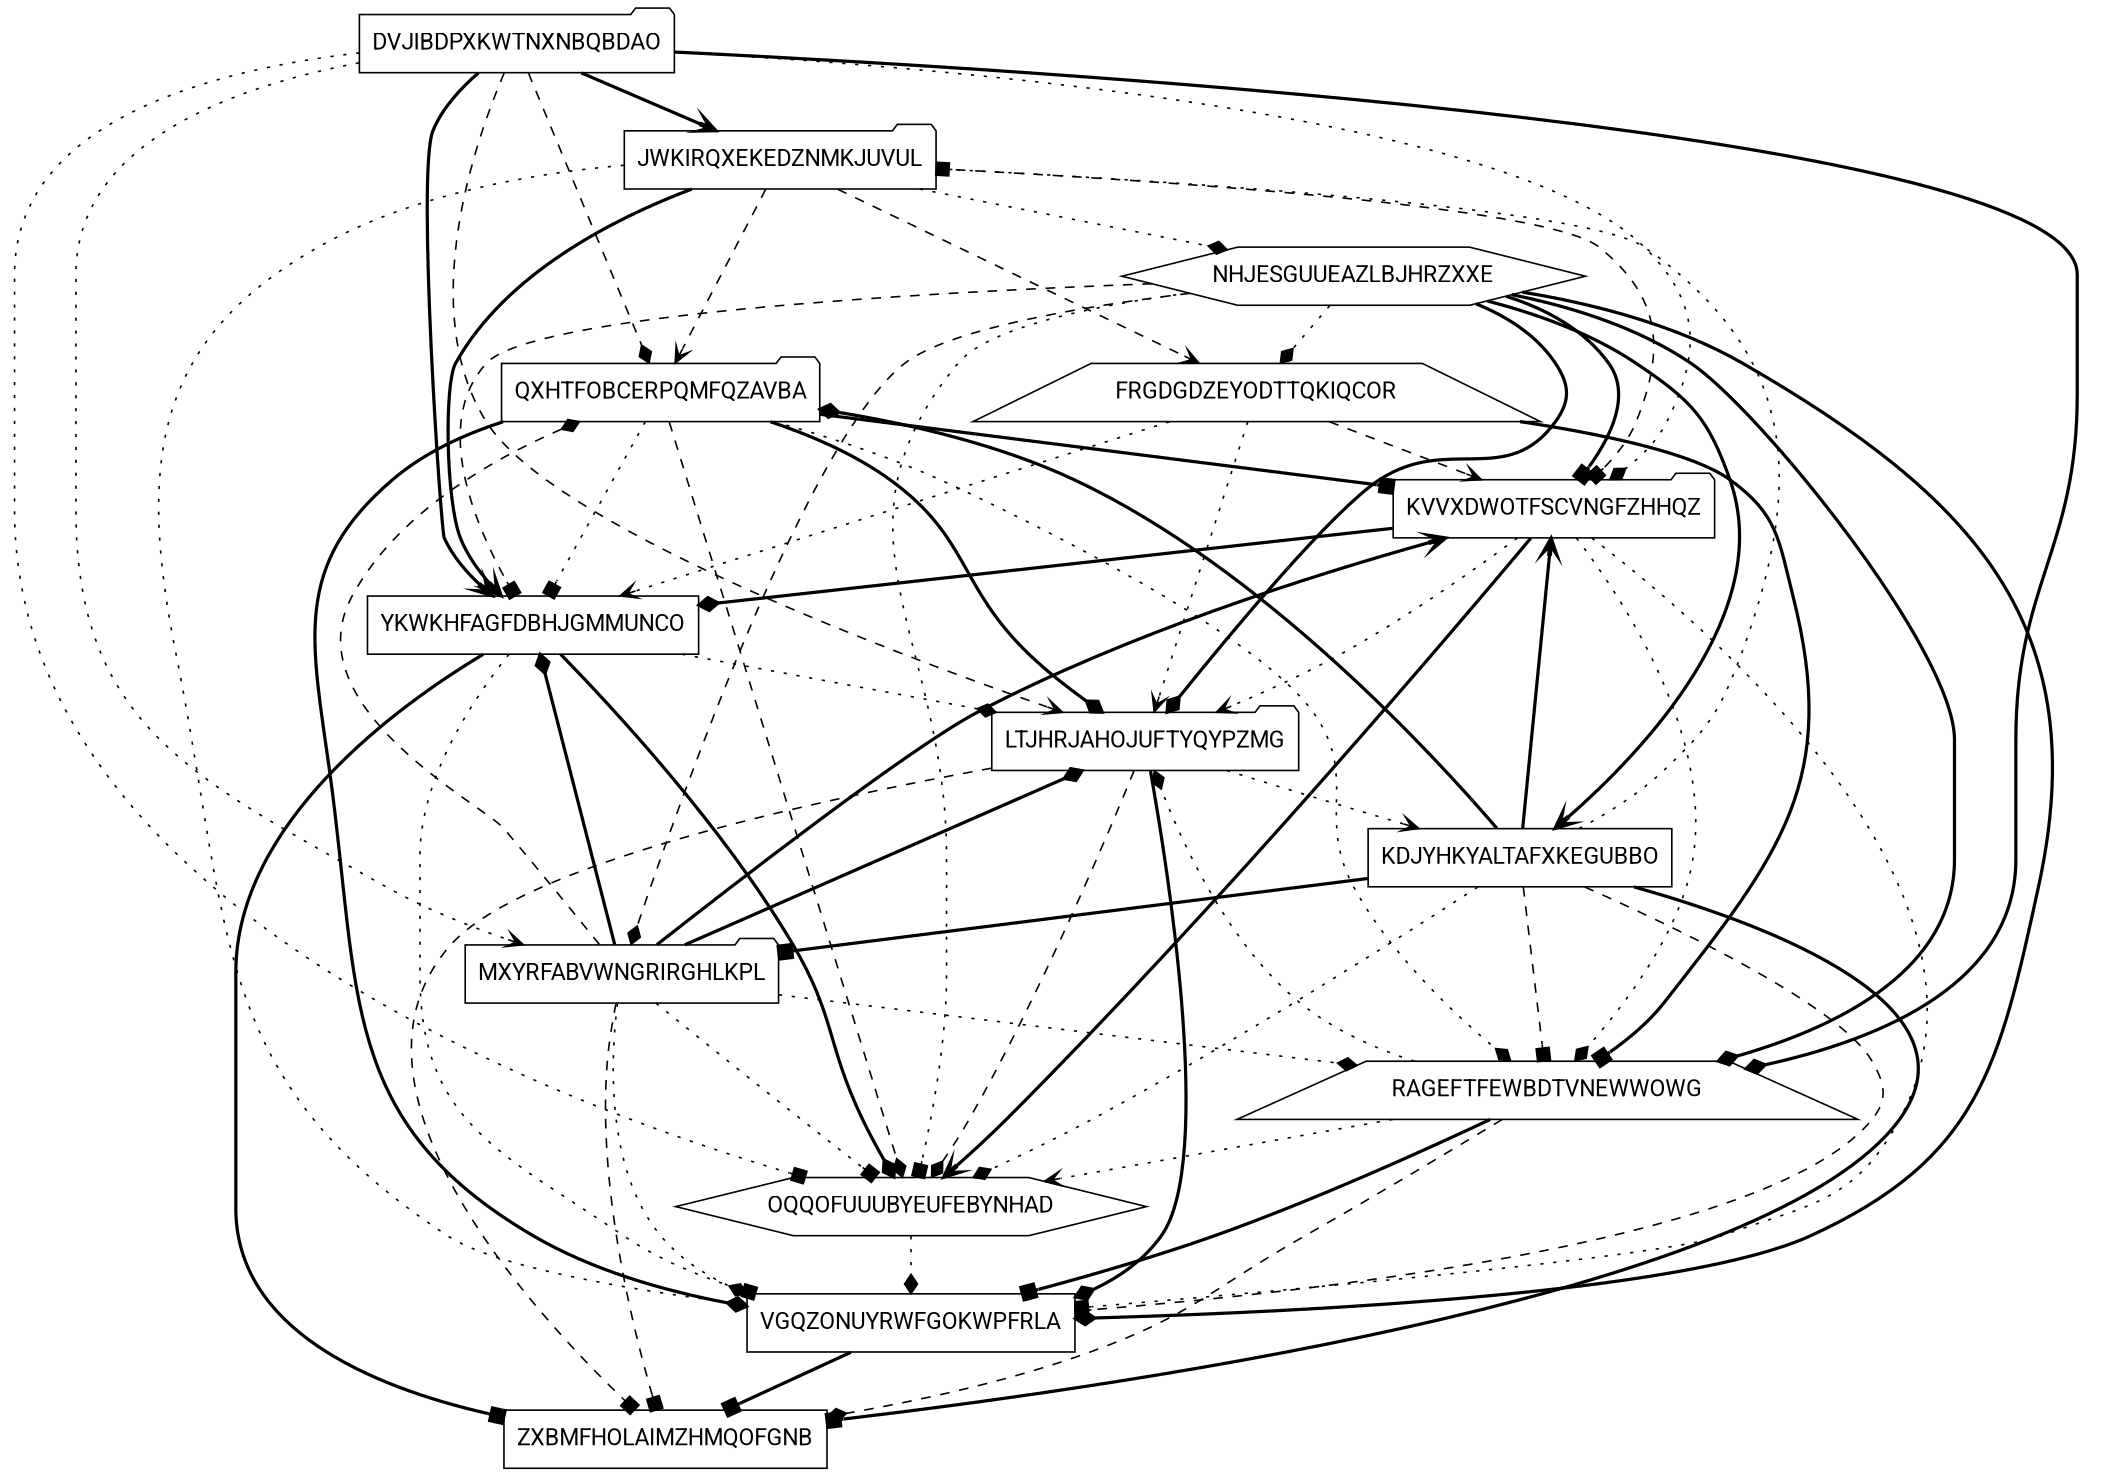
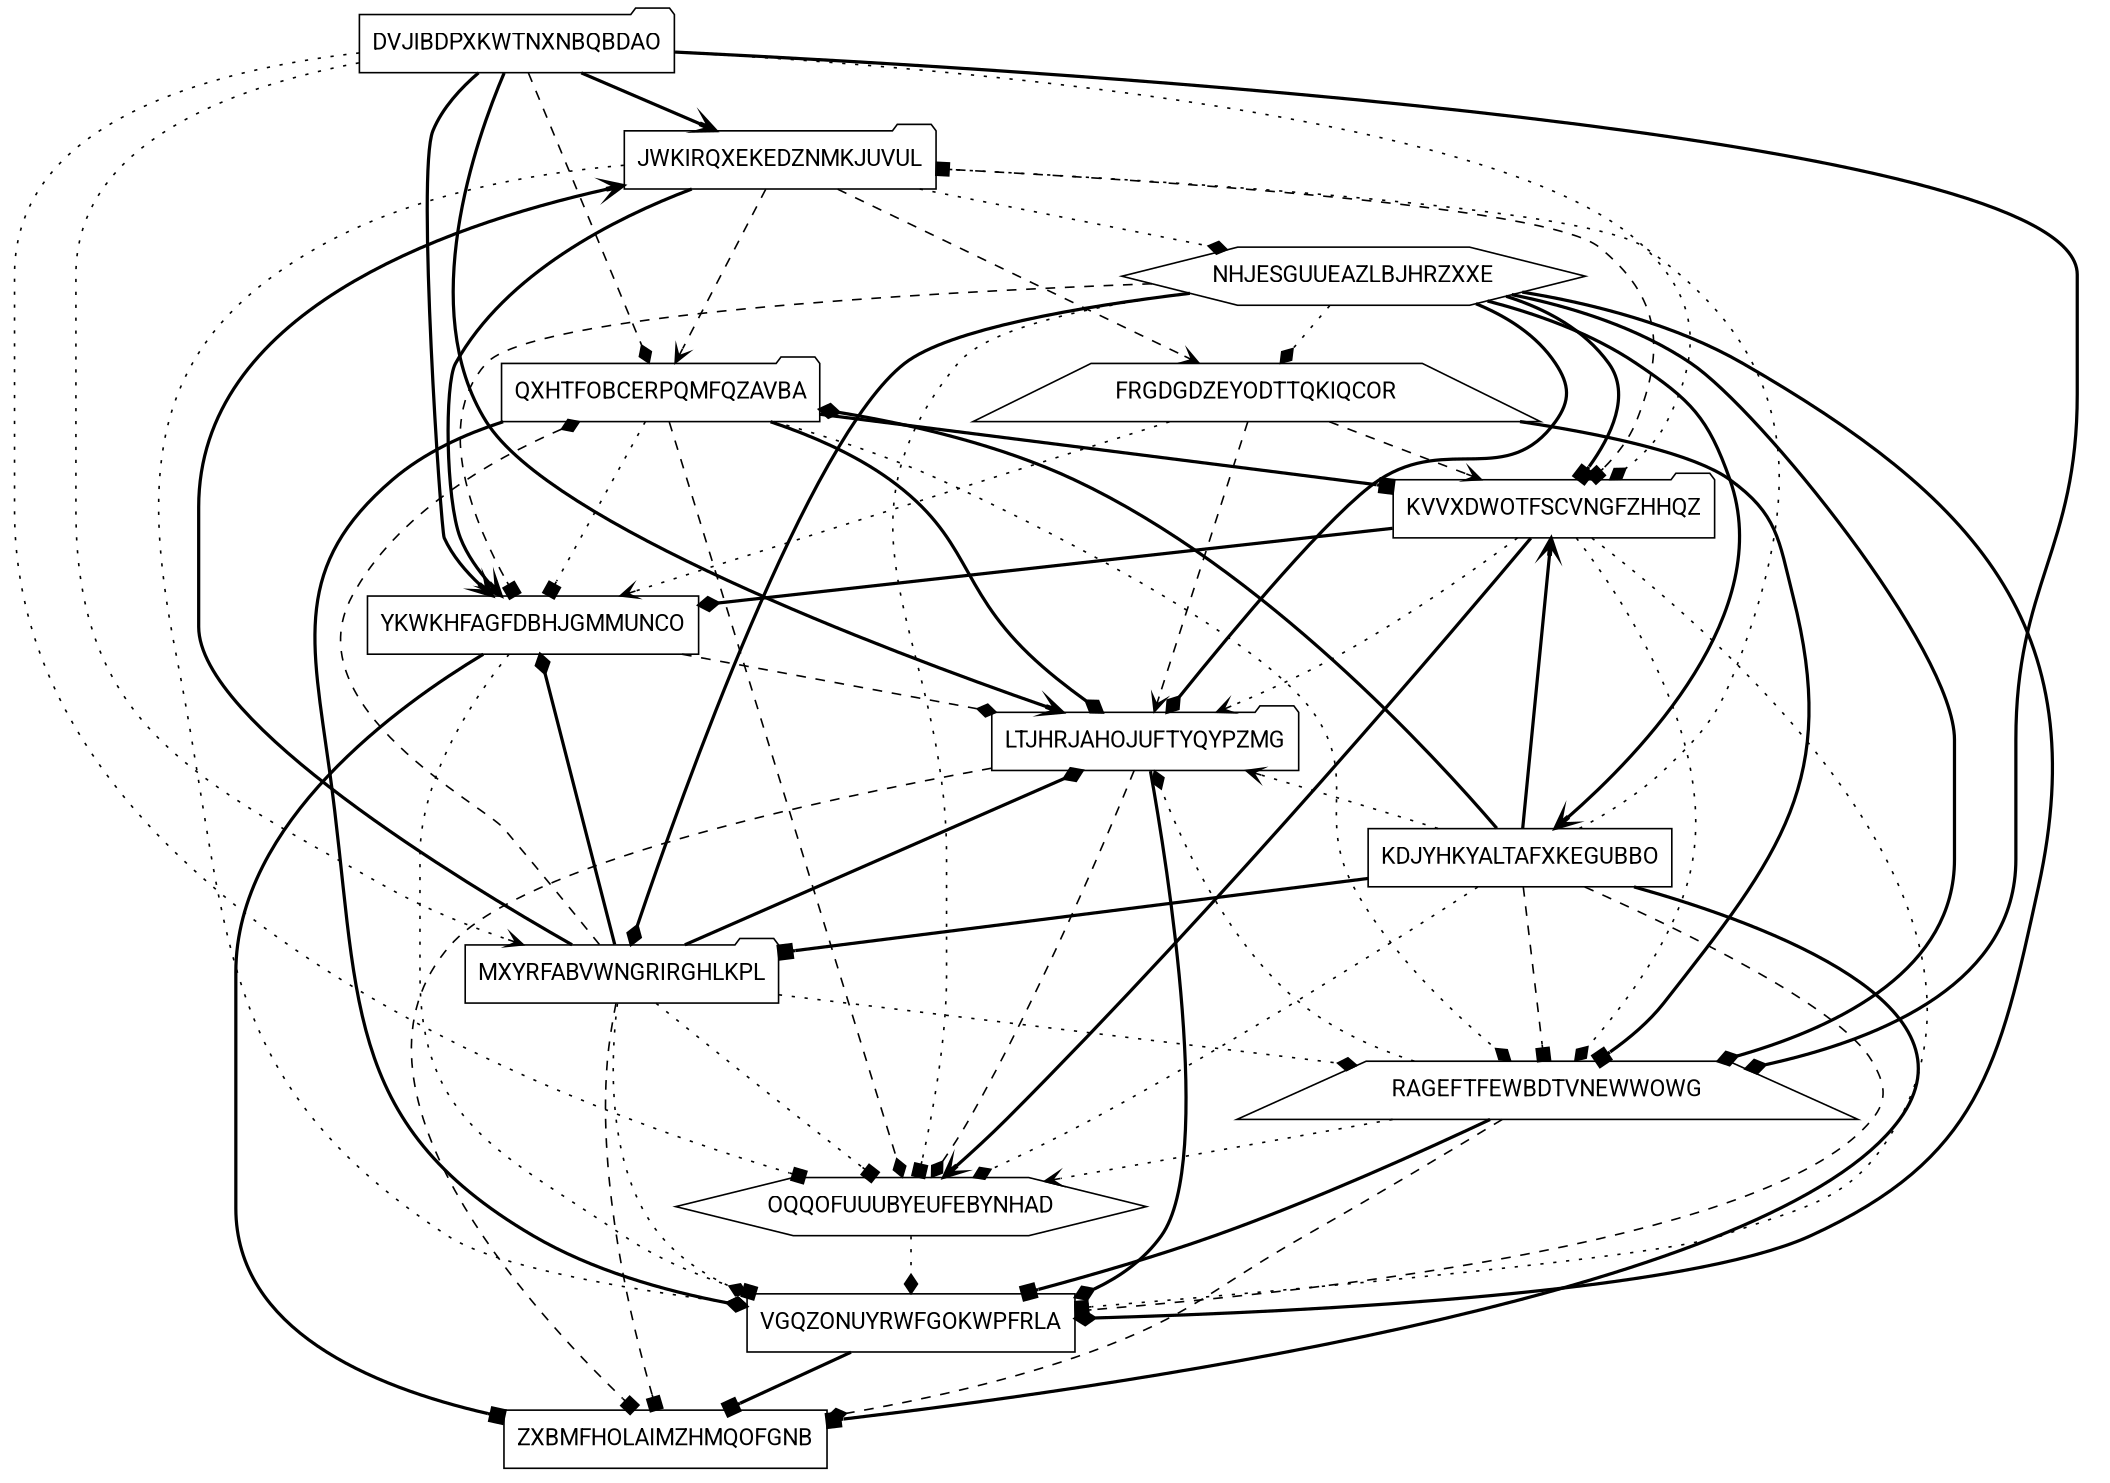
edge "DVJIBDPXKWTNXNBQBDAO" -> "LTJHRJAHOJUFTYQYPZMG": style dashed -> bold
edge "NHJESGUUEAZLBJHRZXXE" -> "MXYRFABVWNGRIRGHLKPL": style dashed -> bold
edge "FRGDGDZEYODTTQKIQCOR" -> "LTJHRJAHOJUFTYQYPZMG": style dotted -> dashed
edge "YKWKHFAGFDBHJGMMUNCO" -> "LTJHRJAHOJUFTYQYPZMG": style dotted -> dashed
edge "MXYRFABVWNGRIRGHLKPL" -> "KVVXDWOTFSCVNGFZHHQZ": now "MXYRFABVWNGRIRGHLKPL" -> "JWKIRQXEKEDZNMKJUVUL"
edge "LTJHRJAHOJUFTYQYPZMG" -> "KDJYHKYALTAFXKEGUBBO": reversed
edge "YKWKHFAGFDBHJGMMUNCO" -> "OQQOFUUUBYEUFEBYNHAD": removed
